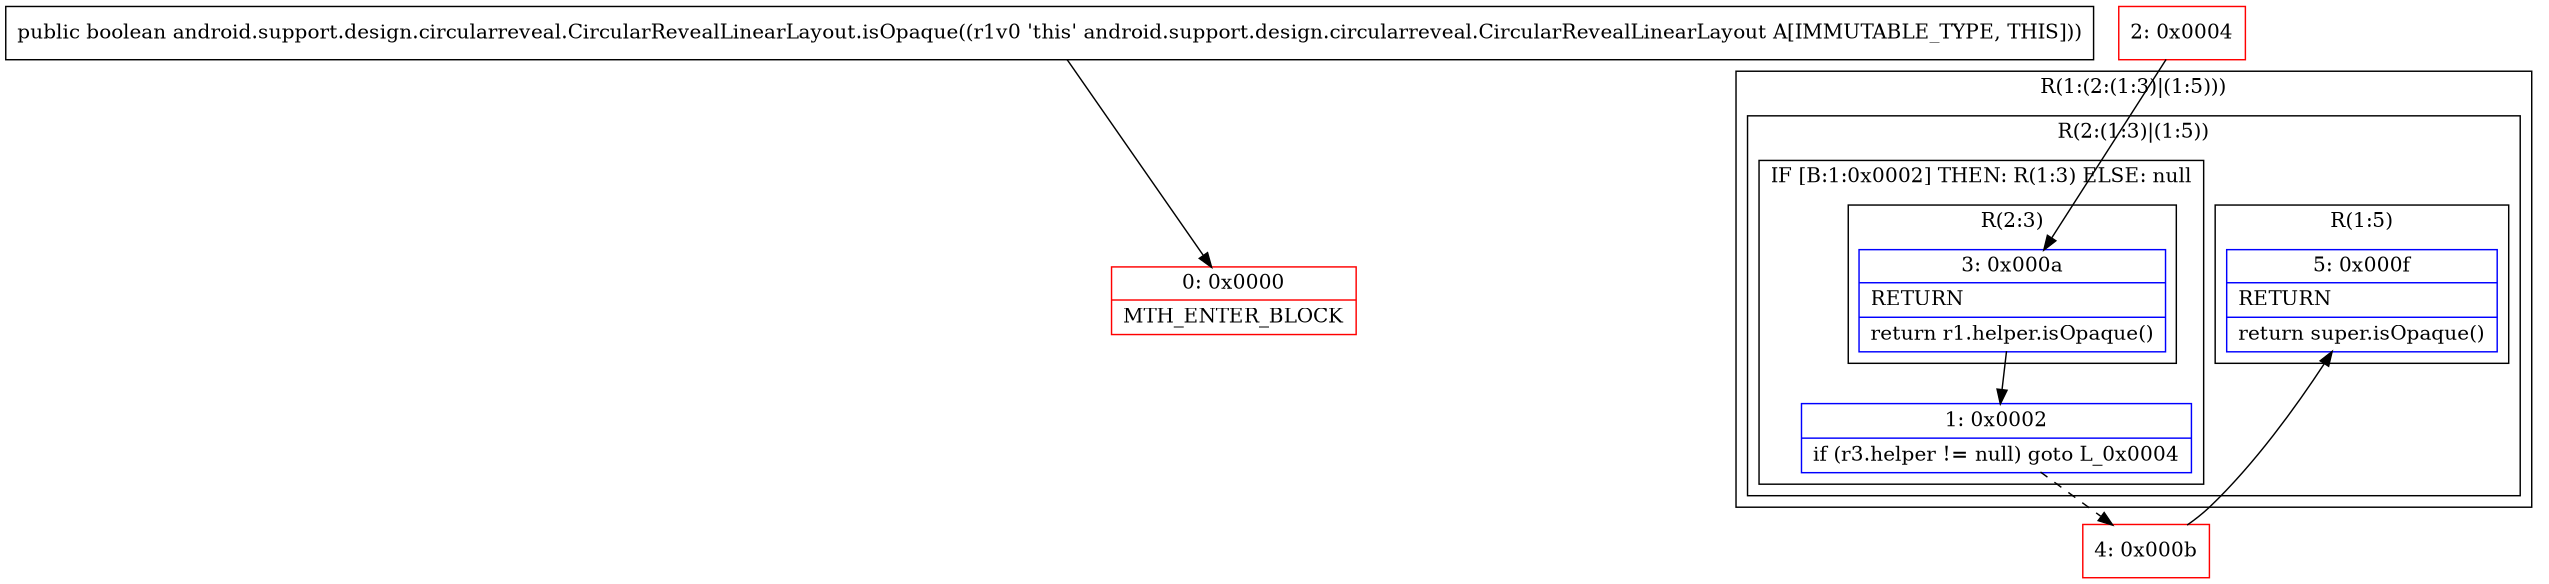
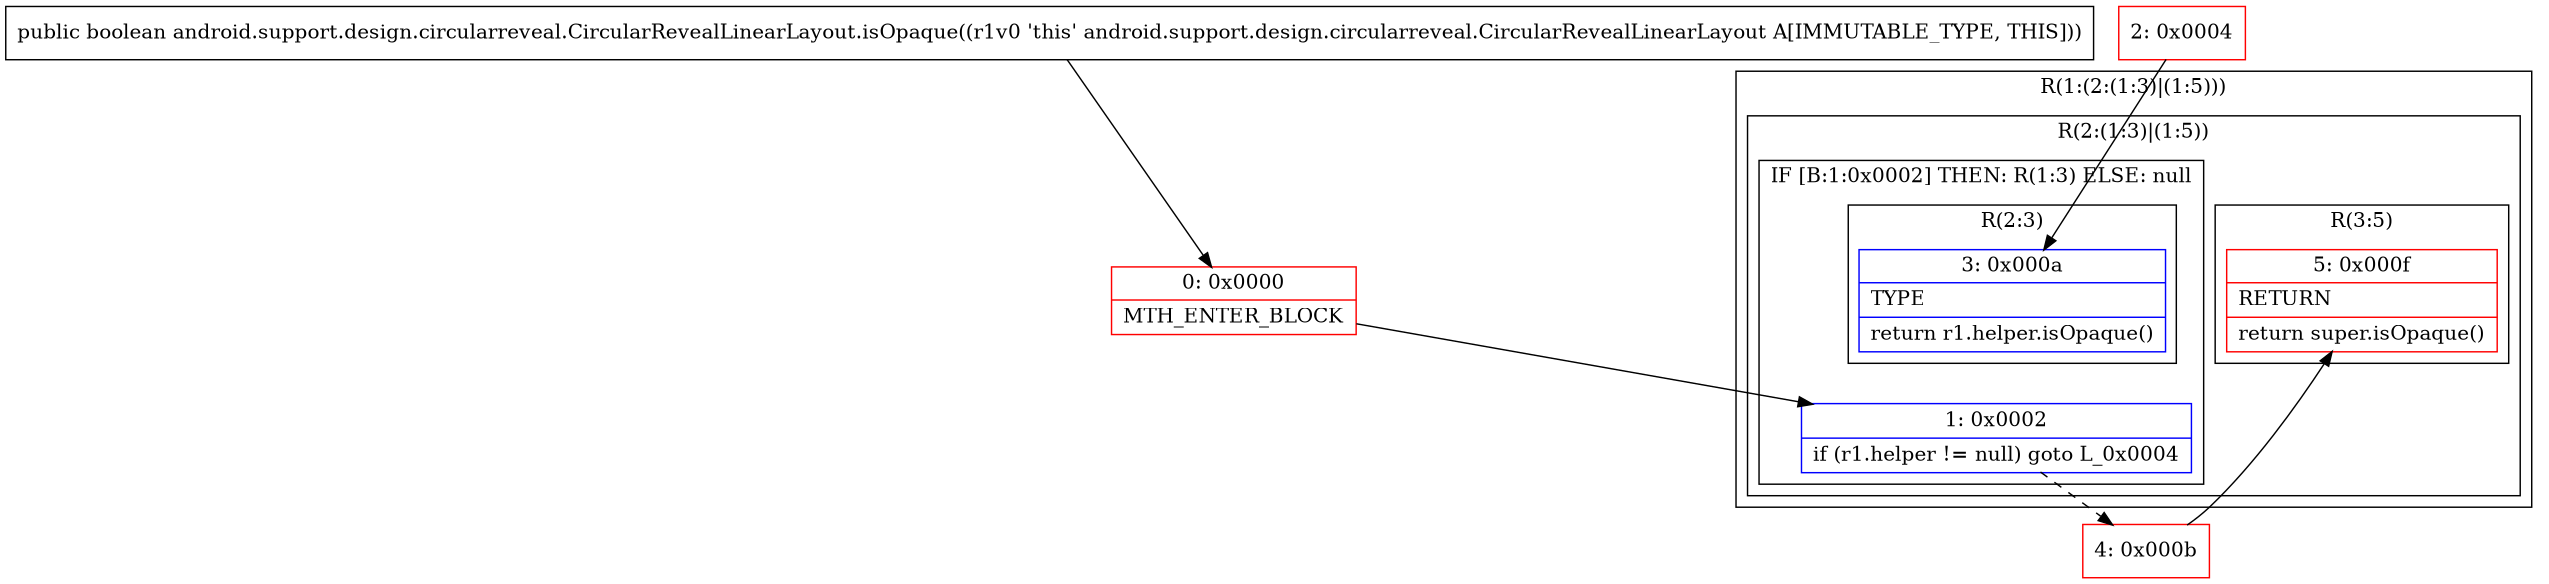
cluster "R(1:5)": label "R(1:5)" -> "R(3:5)"
node "3: 0x000a": text "RETURN" -> "TYPE"
node "5: 0x000f": color blue -> red
edge "3: 0x000a" -> "1: 0x0002": now "0: 0x0000" -> "1: 0x0002"
node "1: 0x0002": text "if (r3.helper != null) goto L_0x0004" -> "if (r1.helper != null) goto L_0x0004"
